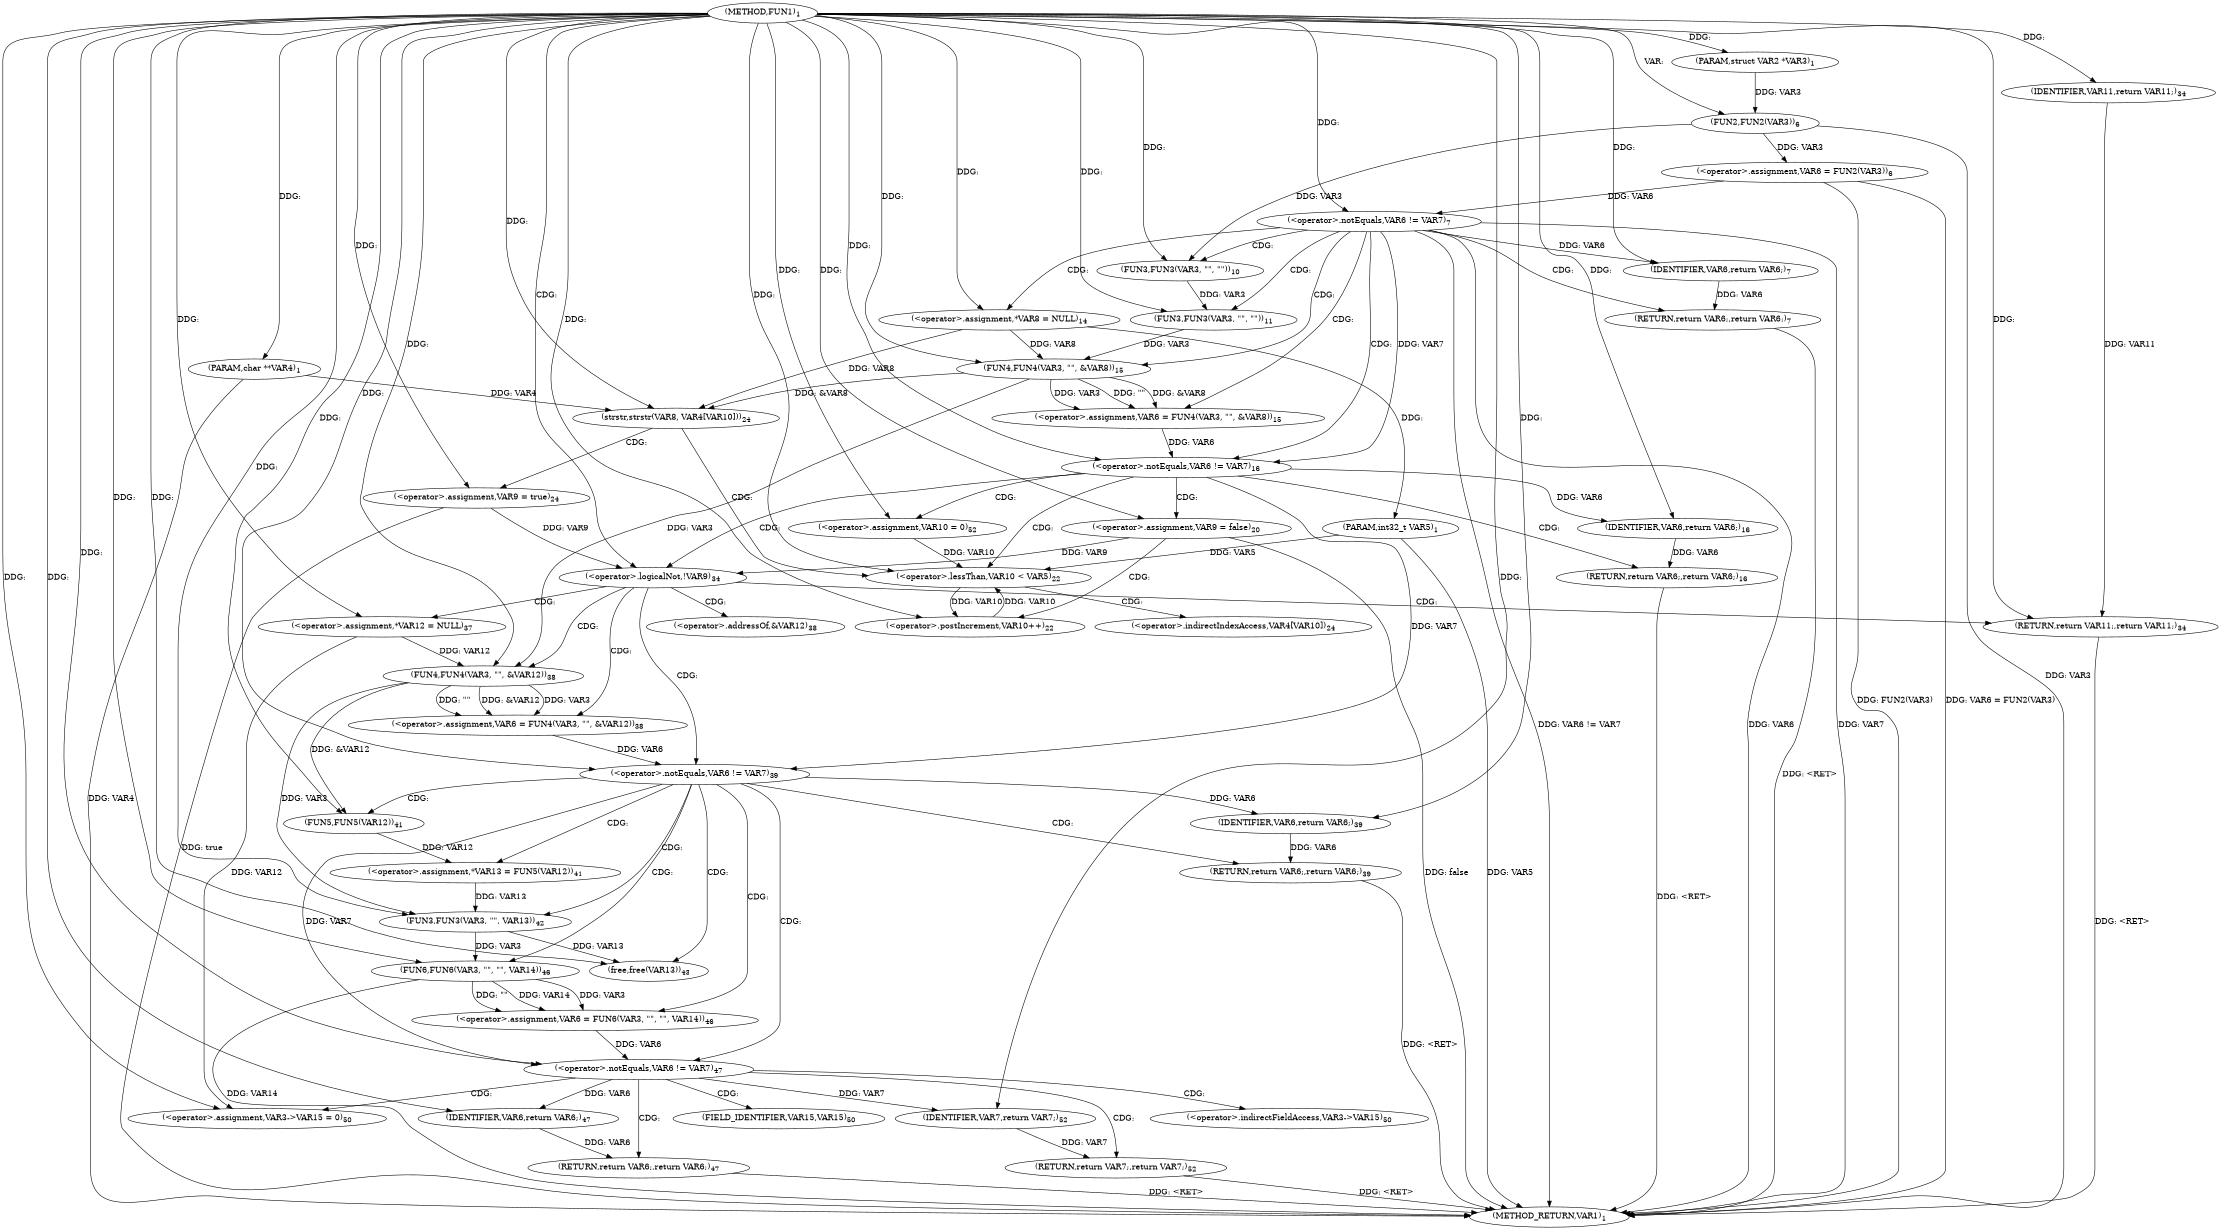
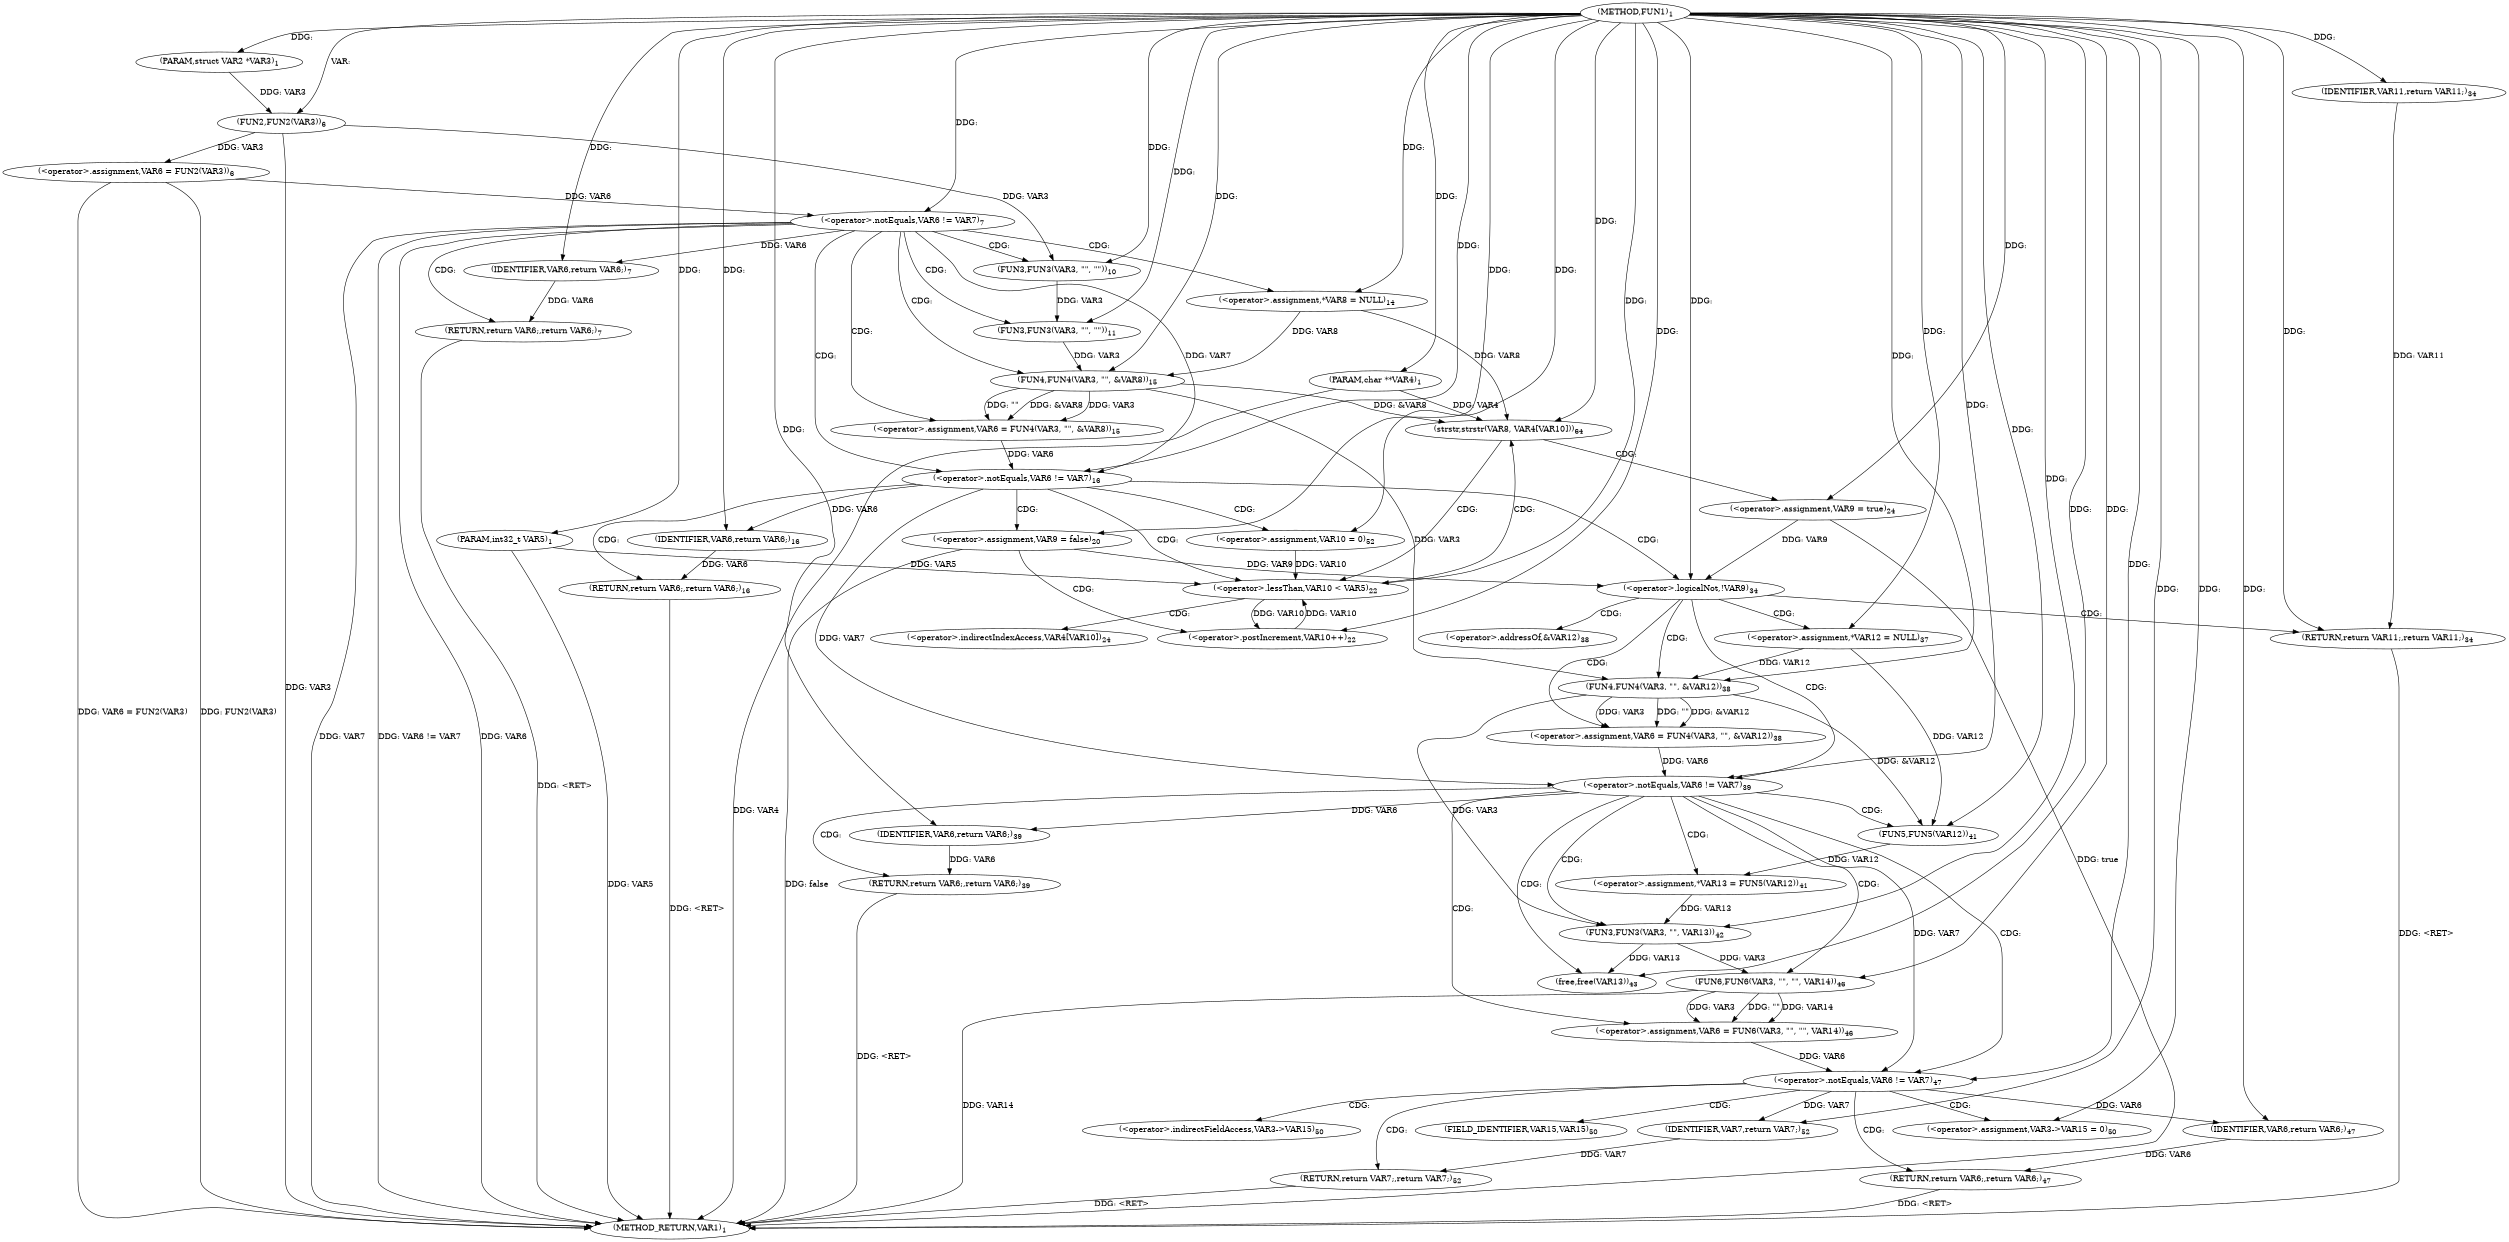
edge "(METHOD,FUN1)" -> "(<operator>.logicalNot,!VAR9)": label "CDG: " -> "DDG: "
edge "(<operator>.assignment,*VAR8 = NULL)" -> "(PARAM,int32_t VAR5)": now "(METHOD,FUN1)" -> "(PARAM,int32_t VAR5)"
node "(strstr,strstr(VAR8, VAR4[VAR10]))": text "24" -> "64"
edge "(<operator>.lessThan,VAR10 < VAR5)" -> "(strstr,strstr(VAR8, VAR4[VAR10]))": added, label "CDG:"
edge "(<operator>.assignment,*VAR12 = NULL)" -> "(<operator>.assignment,VAR3->VAR15 = 0)": now "(<operator>.assignment,*VAR12 = NULL)" -> "(FUN5,FUN5(VAR12))"
